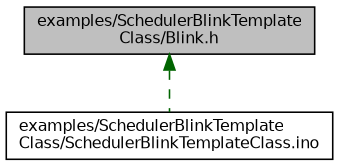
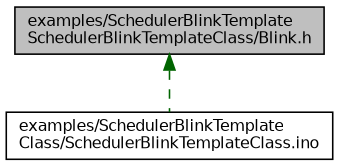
node "examples/SchedulerBlinkTemplate Class/Blink.h": label "examples/SchedulerBlinkTemplate Class/Blink.h" -> "examples/SchedulerBlinkTemplate SchedulerBlinkTemplateClass/Blink.h"
